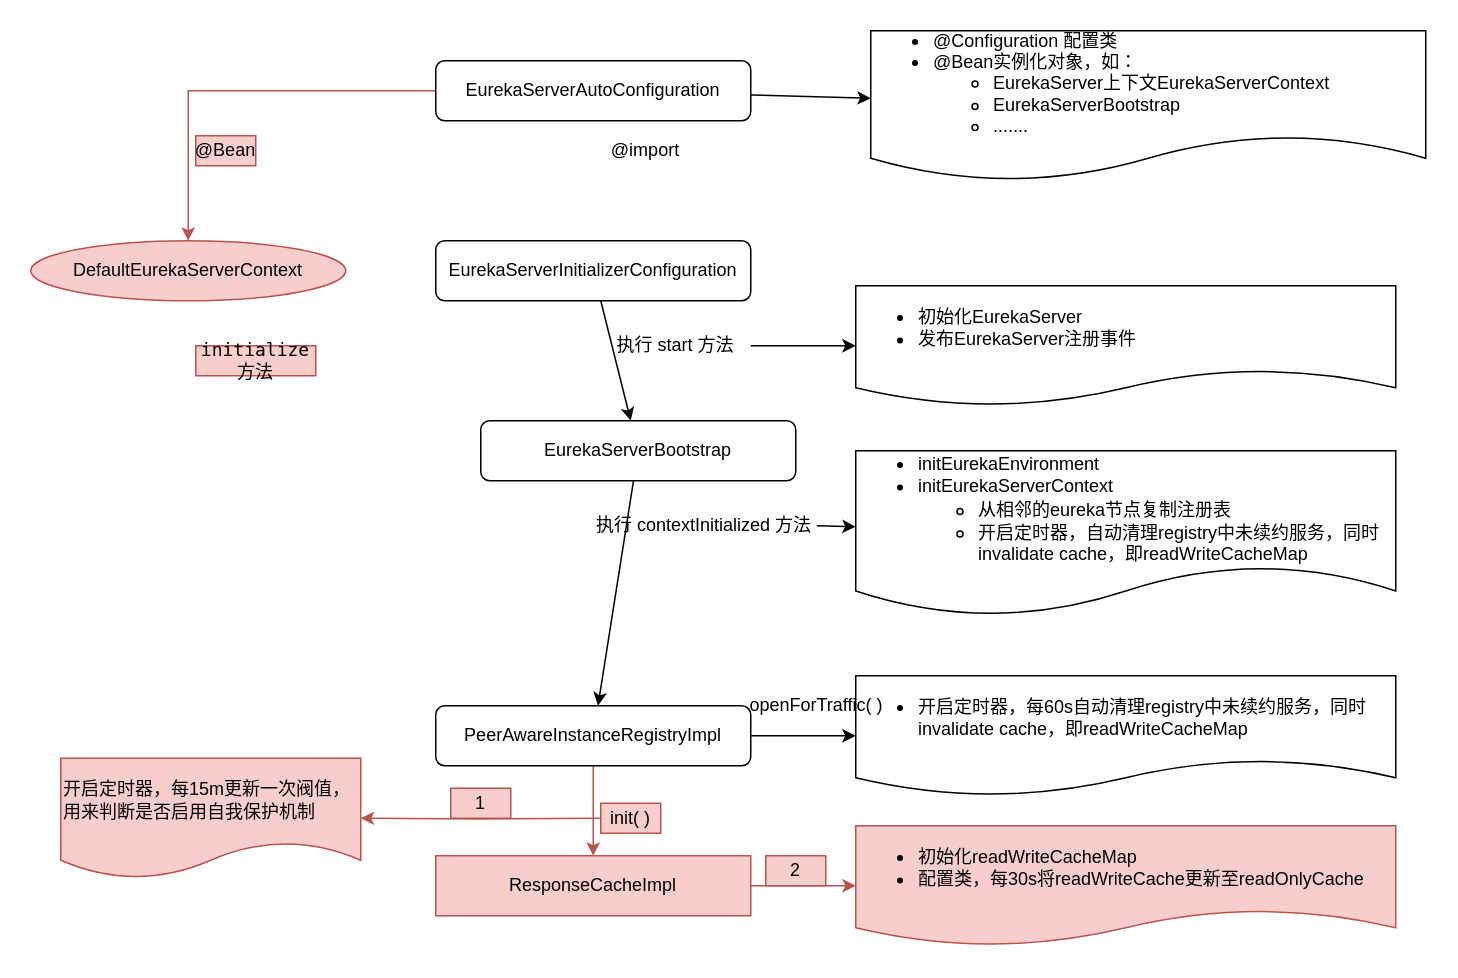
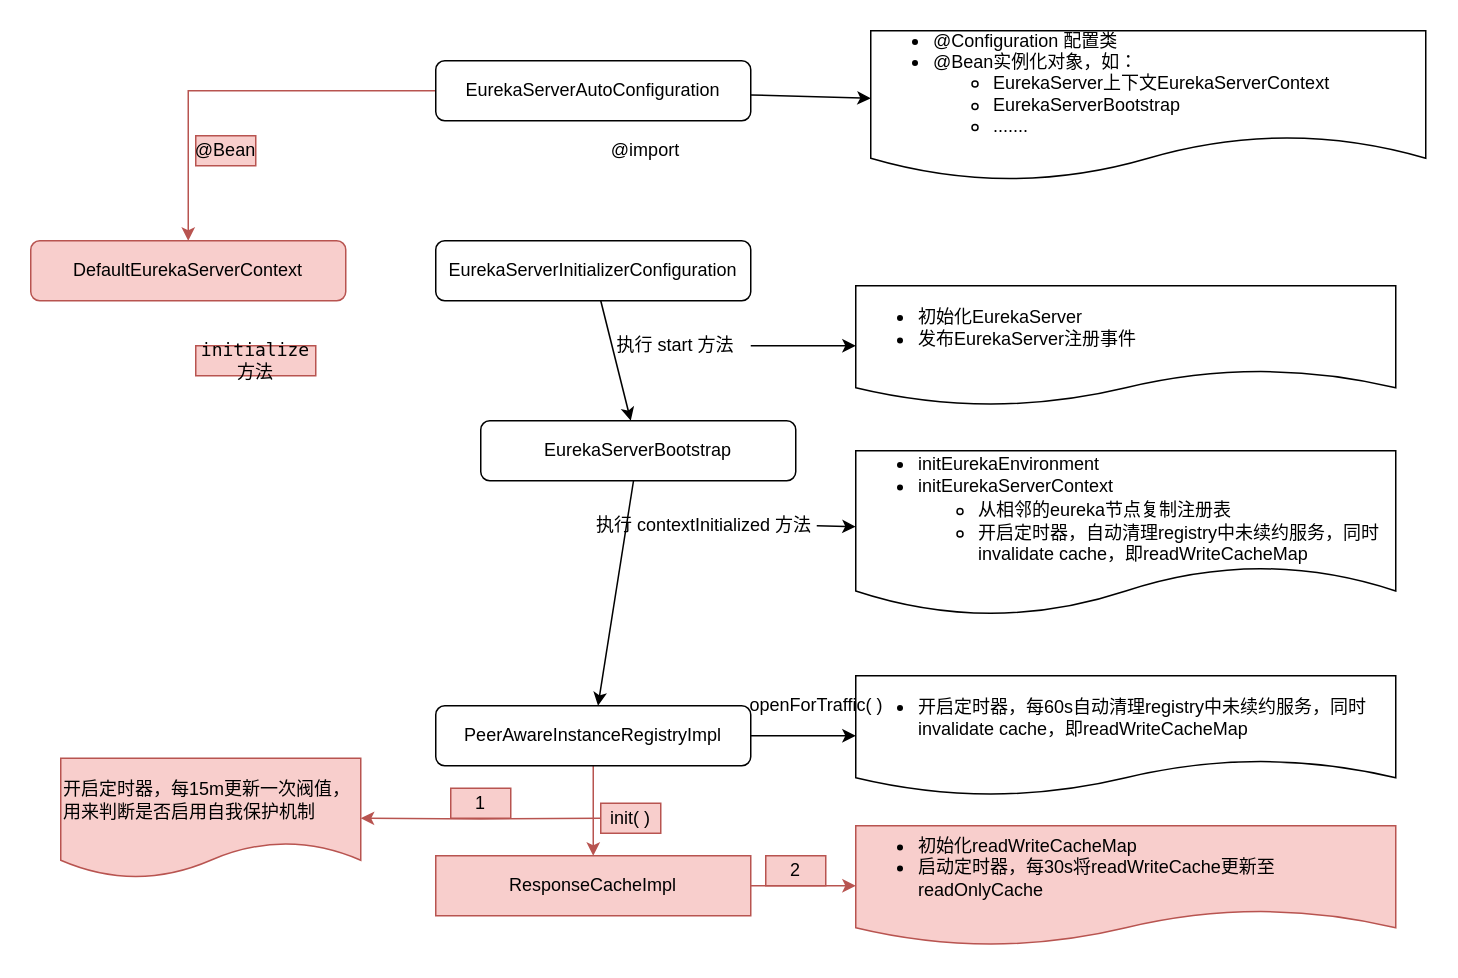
node "DefaultEurekaServerContext": shape ellipse -> rounded rectangle
node "初始化readWriteCacheMap 配置类，每30s将readWriteCache更新至readOnlyCache": label "初始化readWriteCacheMap 配置类，每30s将readWriteCache更新至readOnlyCache" -> "初始化readWriteCacheMap 启动定时器，每30s将readWriteCache更新至readOnlyCache"
